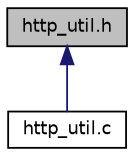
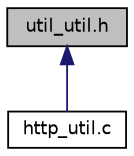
node "http_util.h": label "http_util.h" -> "util_util.h"
